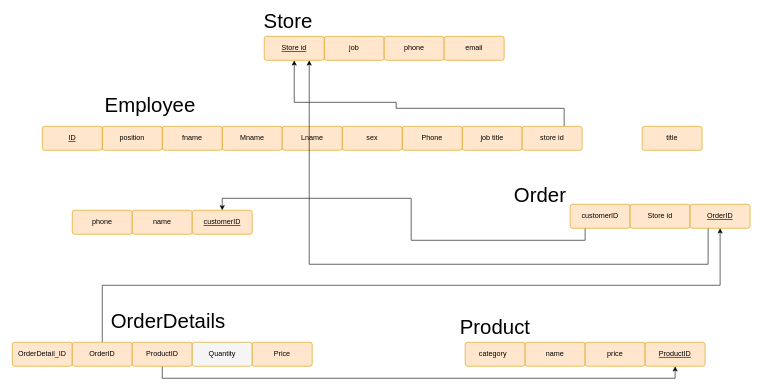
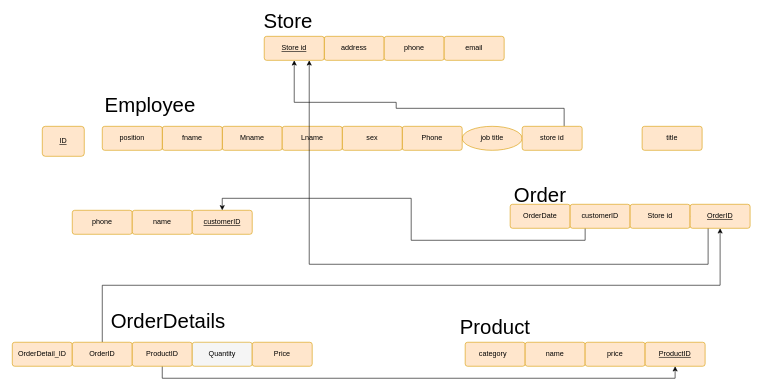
node "job": label "job" -> "address"
node "ID": size 60x24 -> 42x30
node "job title": shape rounded rectangle -> ellipse
node "OrderDate": added
